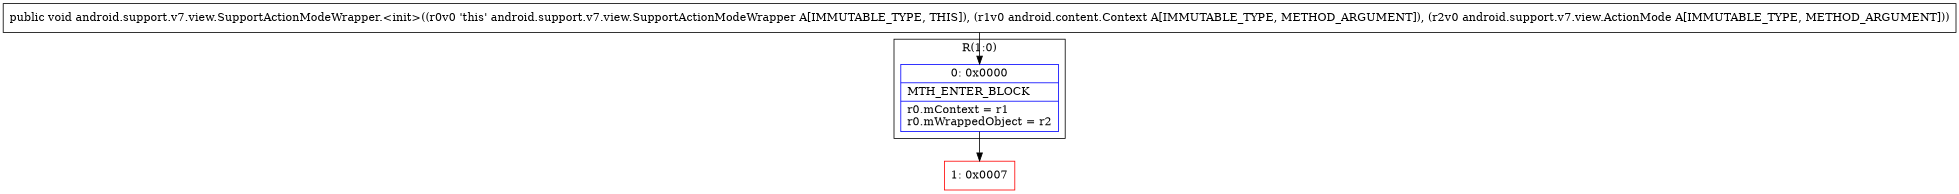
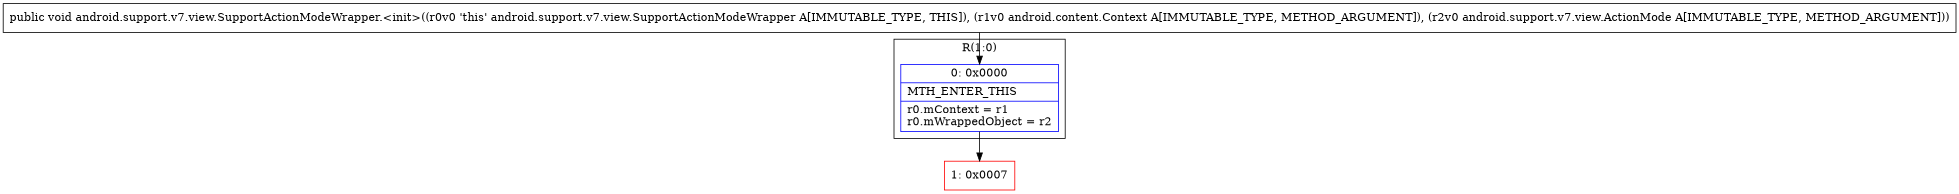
node "0: 0x0000": text "MTH_ENTER_BLOCK" -> "MTH_ENTER_THIS"
